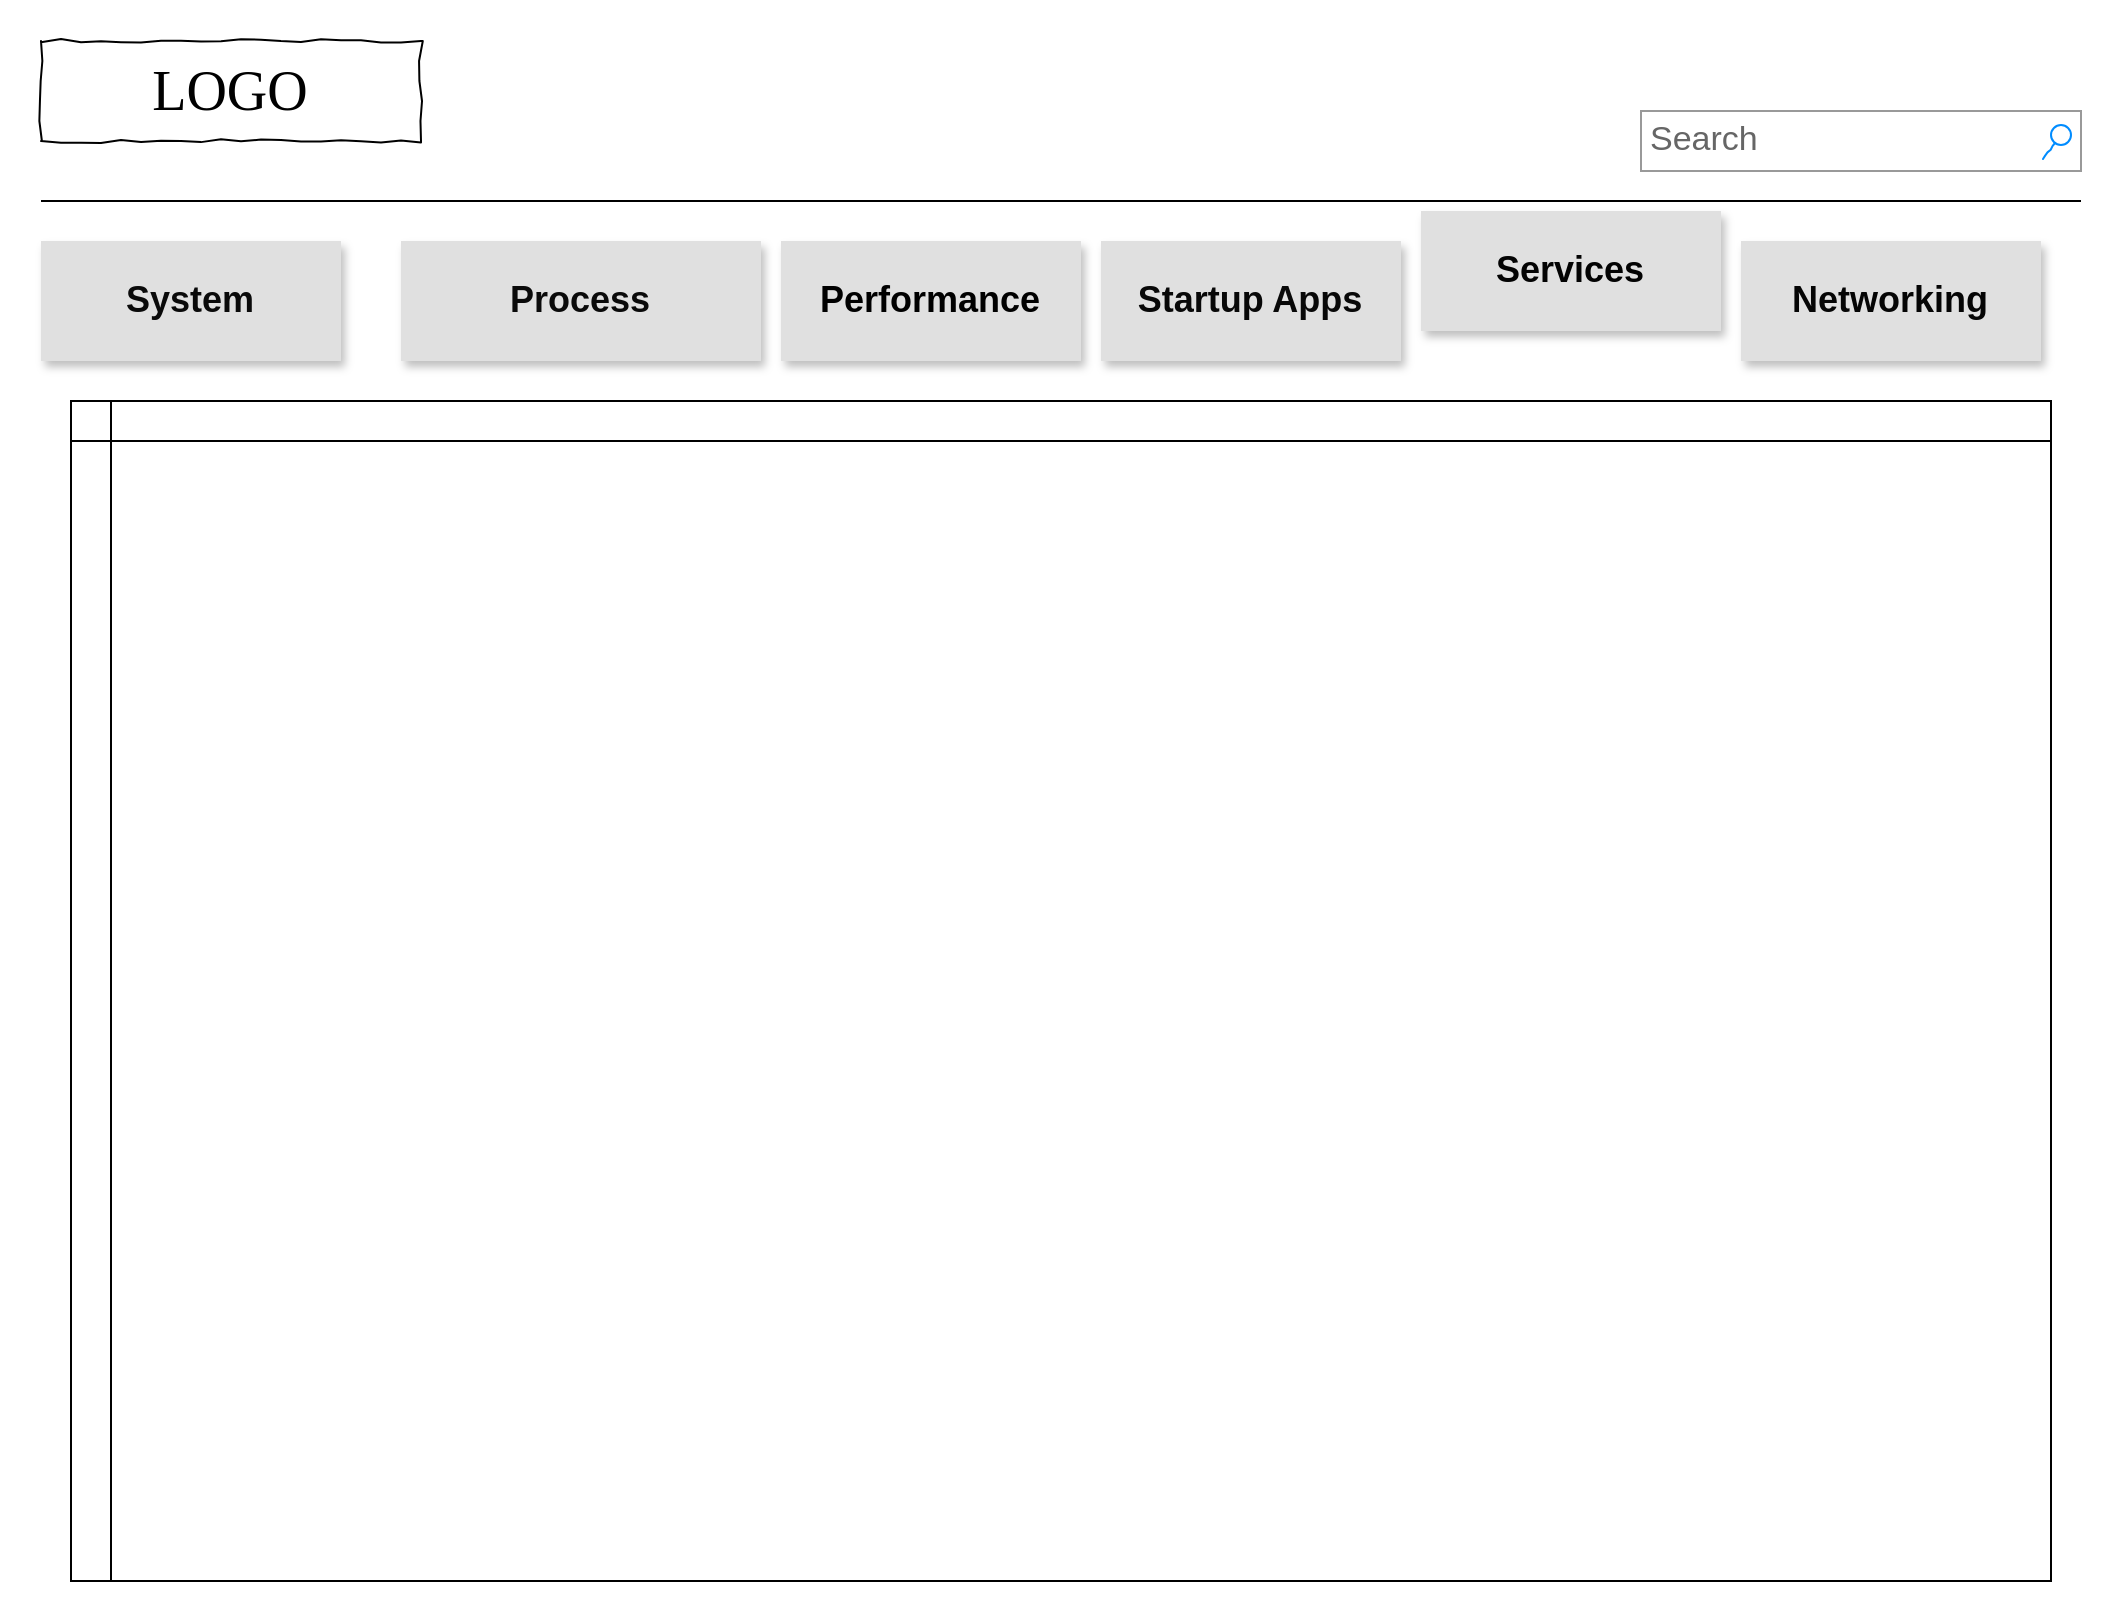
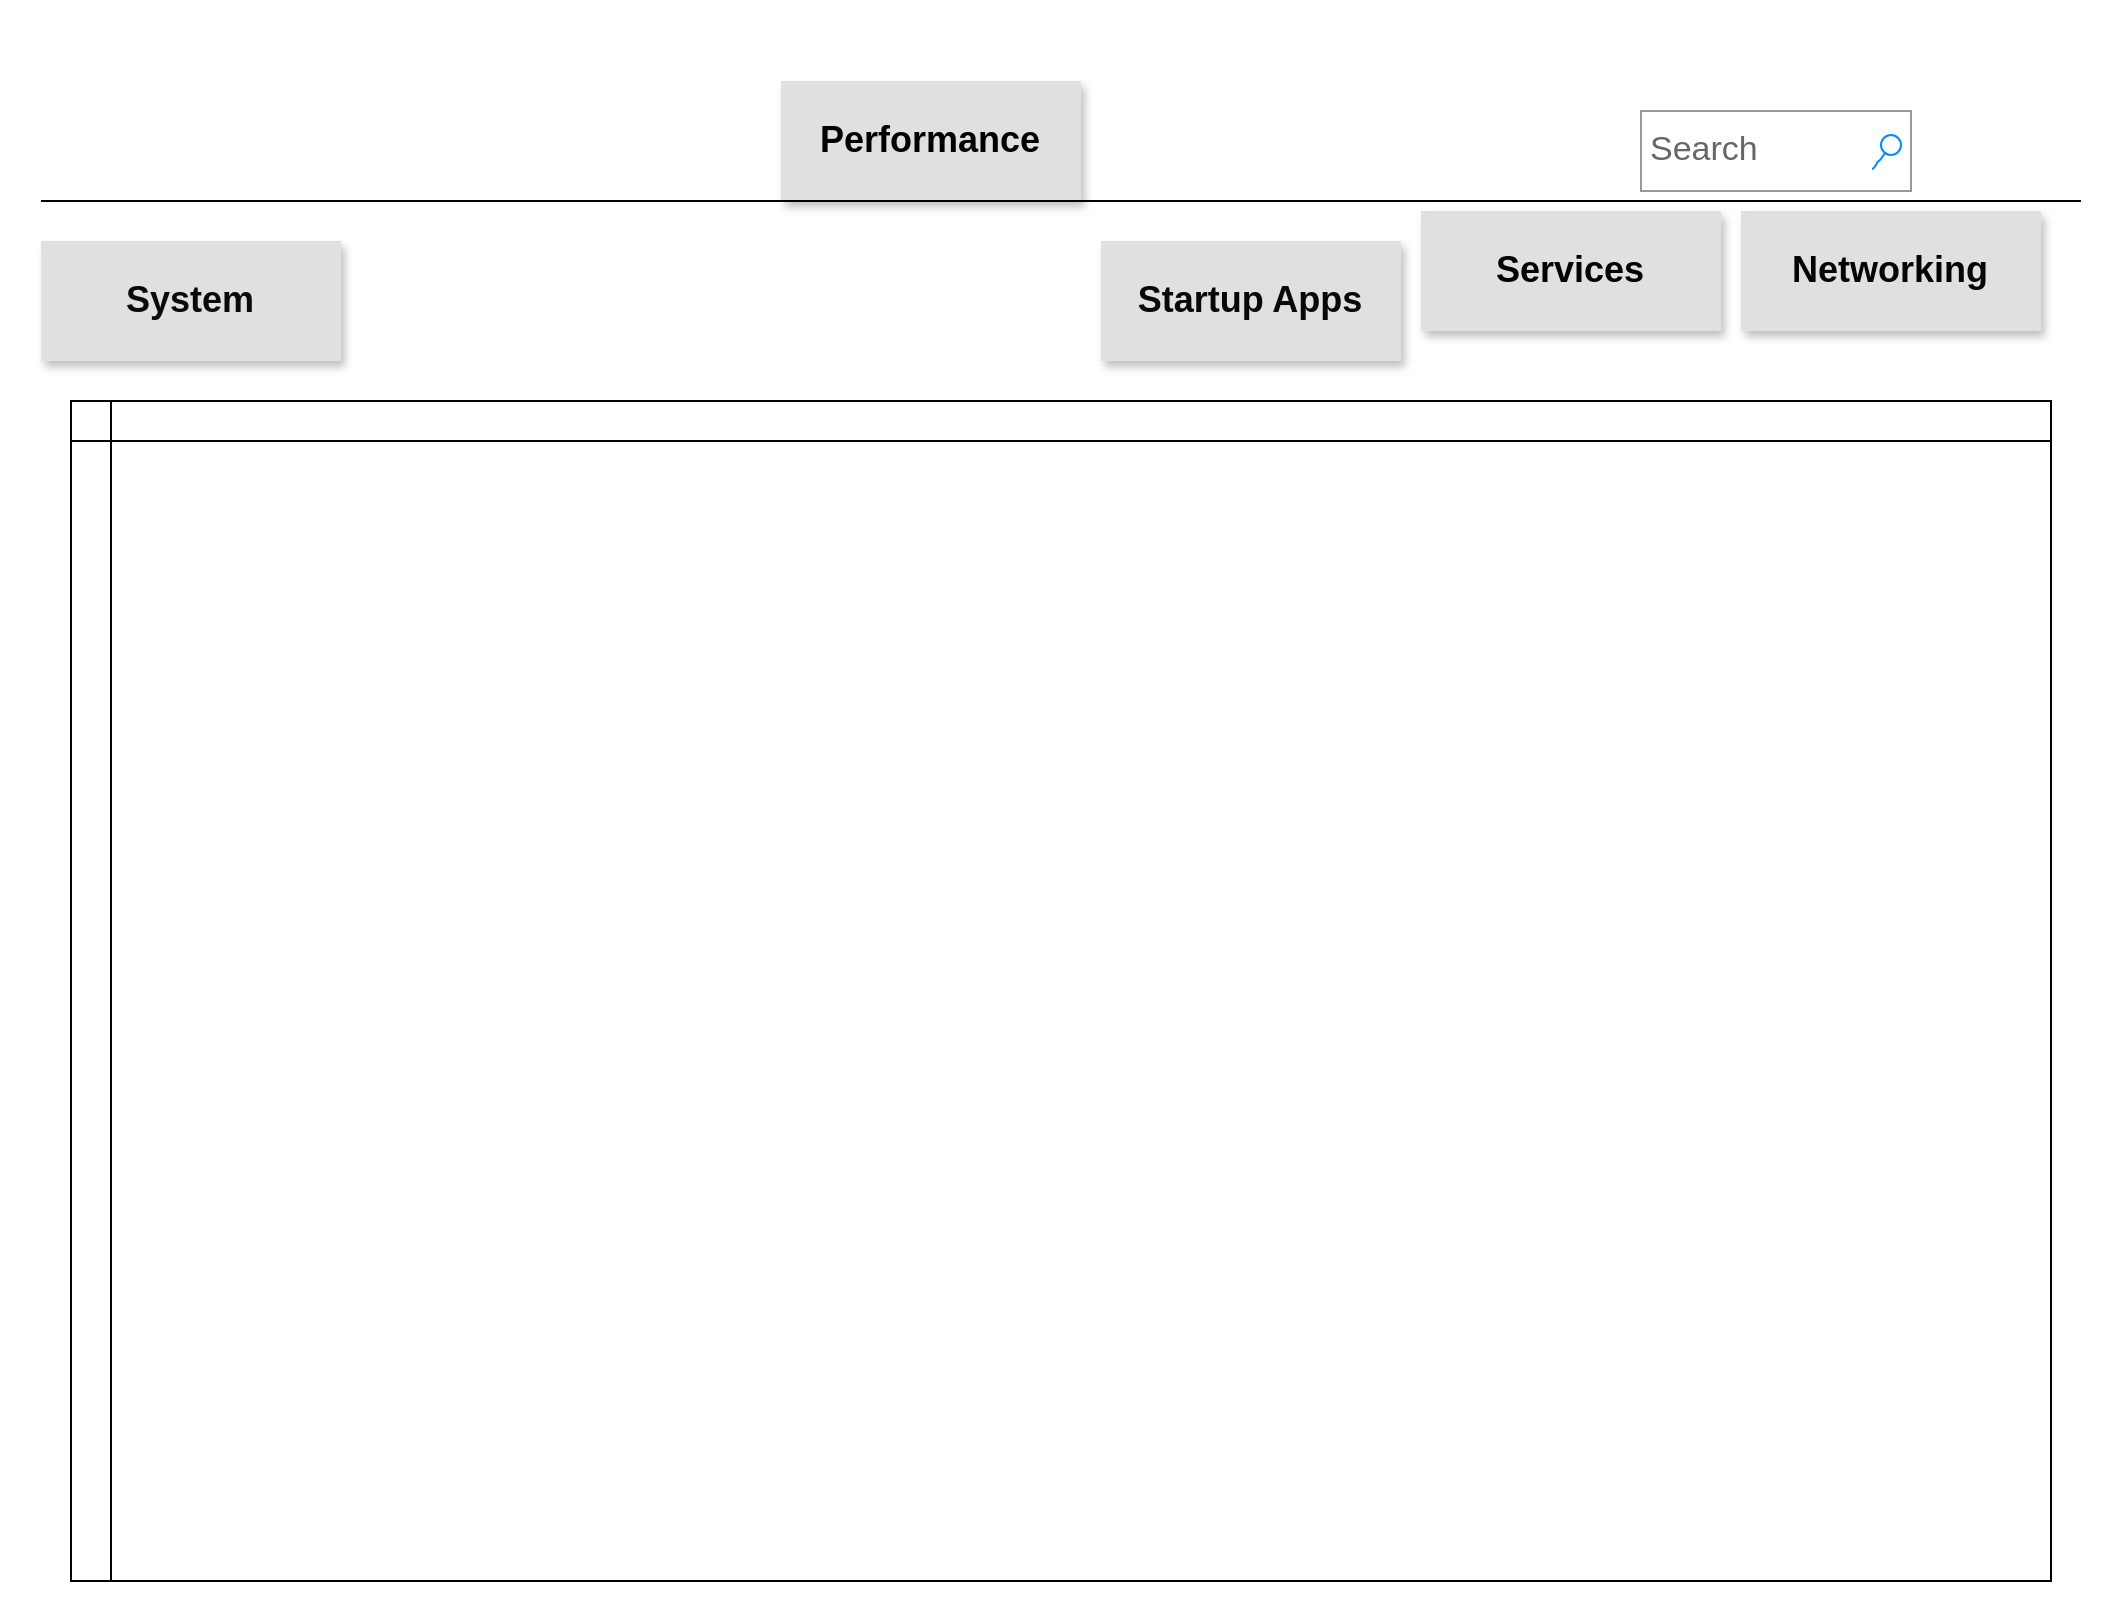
node "LOGO": removed
node "Search": size 440x60 -> 270x80
node "Process": removed
node "Performance": moved (931, 301) -> (931, 141)
node "Networking": moved (1891, 301) -> (1891, 271)
